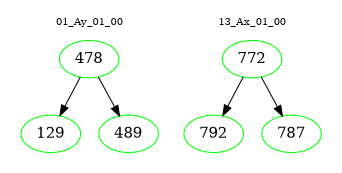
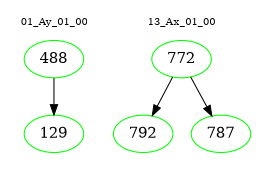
node "478": label "478" -> "488"
node "489": removed
